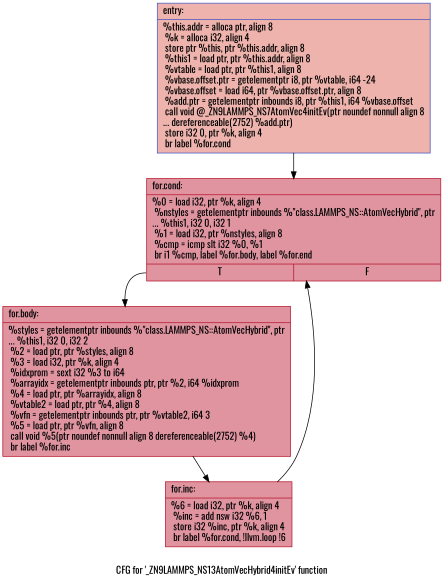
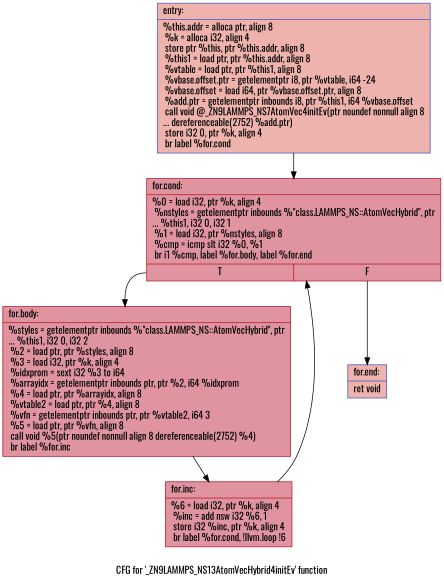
node "for.end:": added
